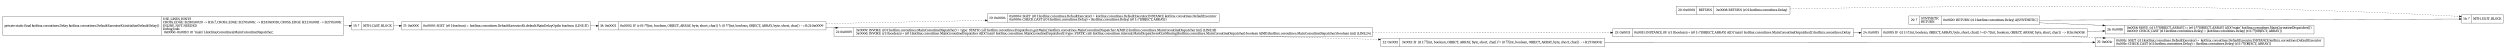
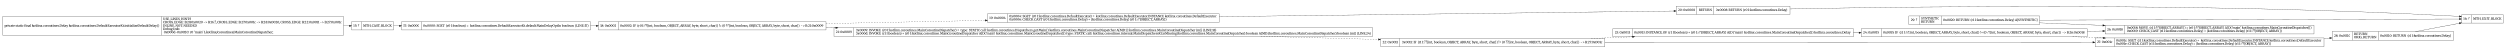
edge "20: 0x0008" -> "16: ?": style dashed -> solid
edge "19: 0x0004" -> "20: 0x0008": added
edge "21: 0x0009" -> "23: 0x0013": now "22: 0x0011" -> "23: 0x0013"
node "28: 0x0020": added
